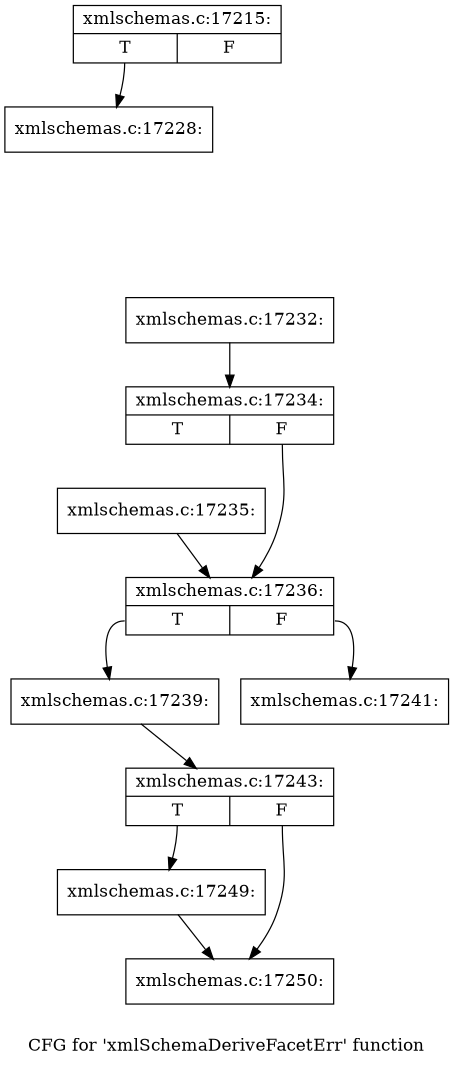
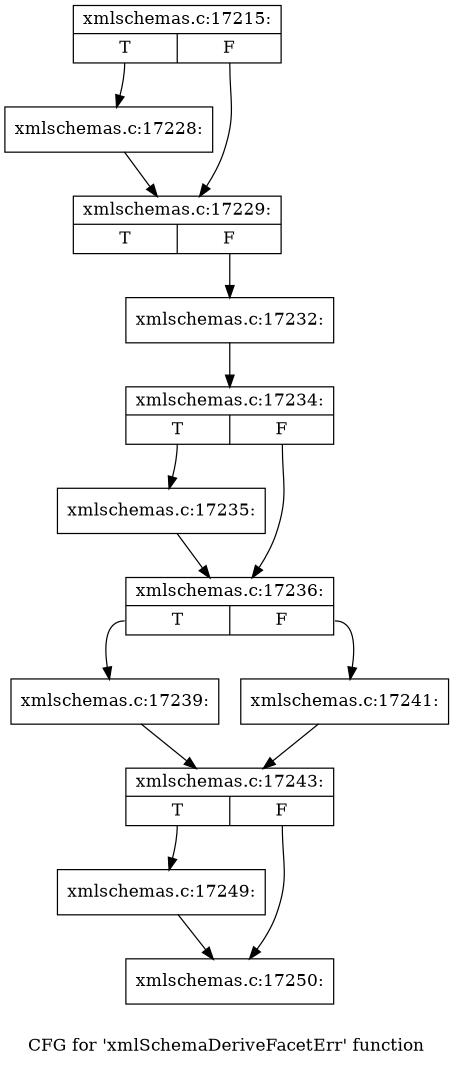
node "xmlschemas.c:17229:": added
edge "xmlschemas.c:17234:" -> "xmlschemas.c:17235:": added
edge "xmlschemas.c:17241:" -> "xmlschemas.c:17243:": added
